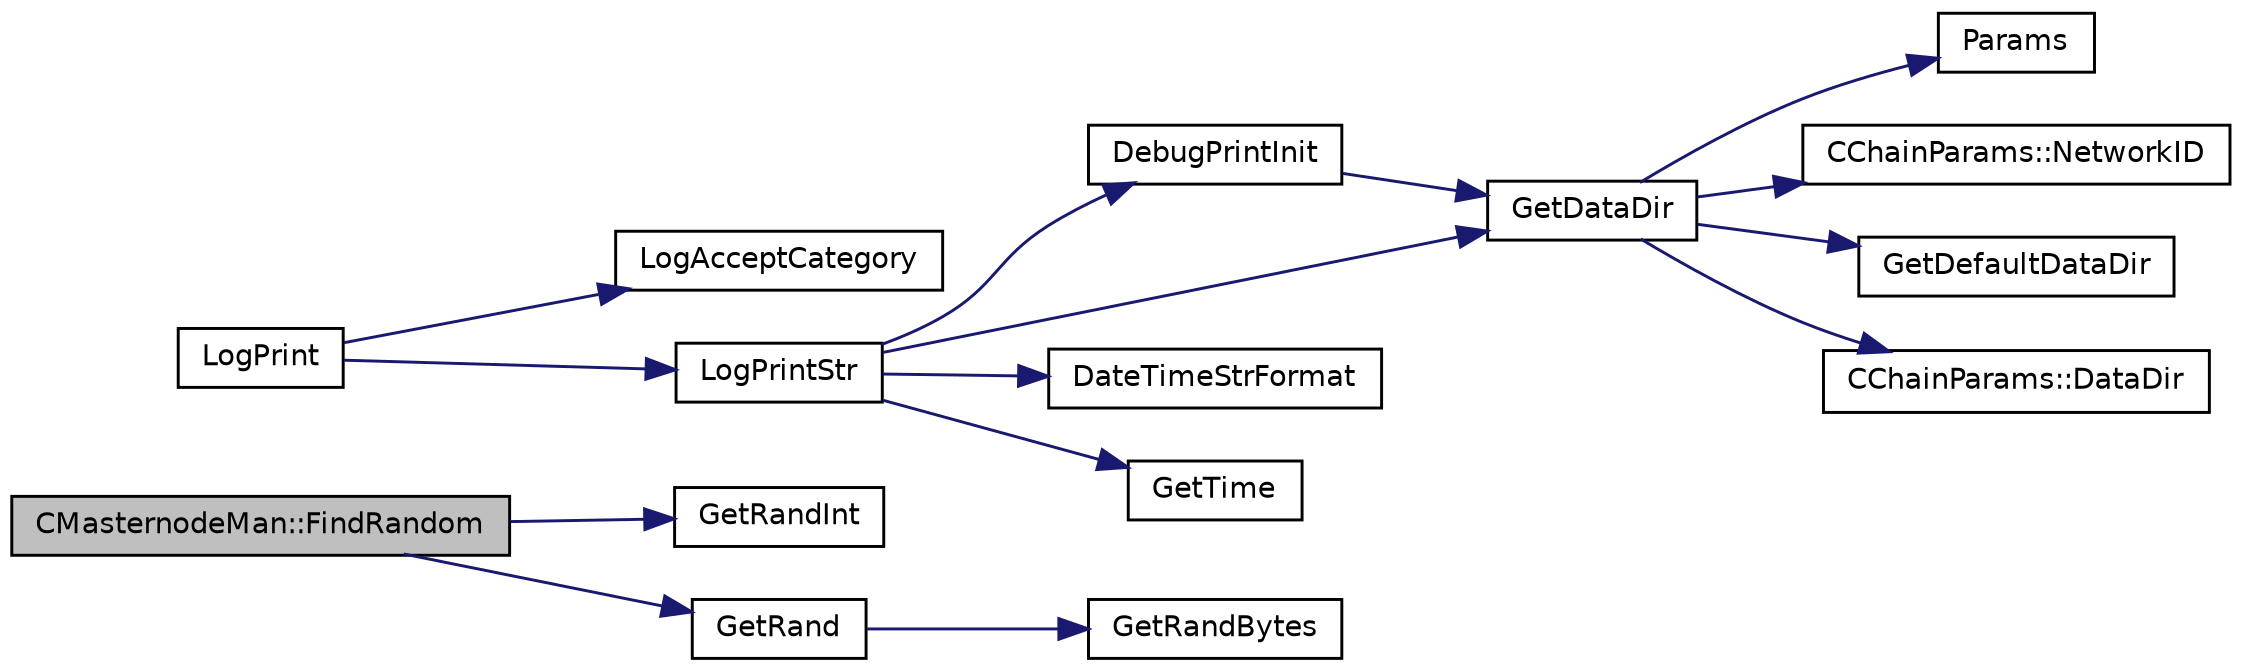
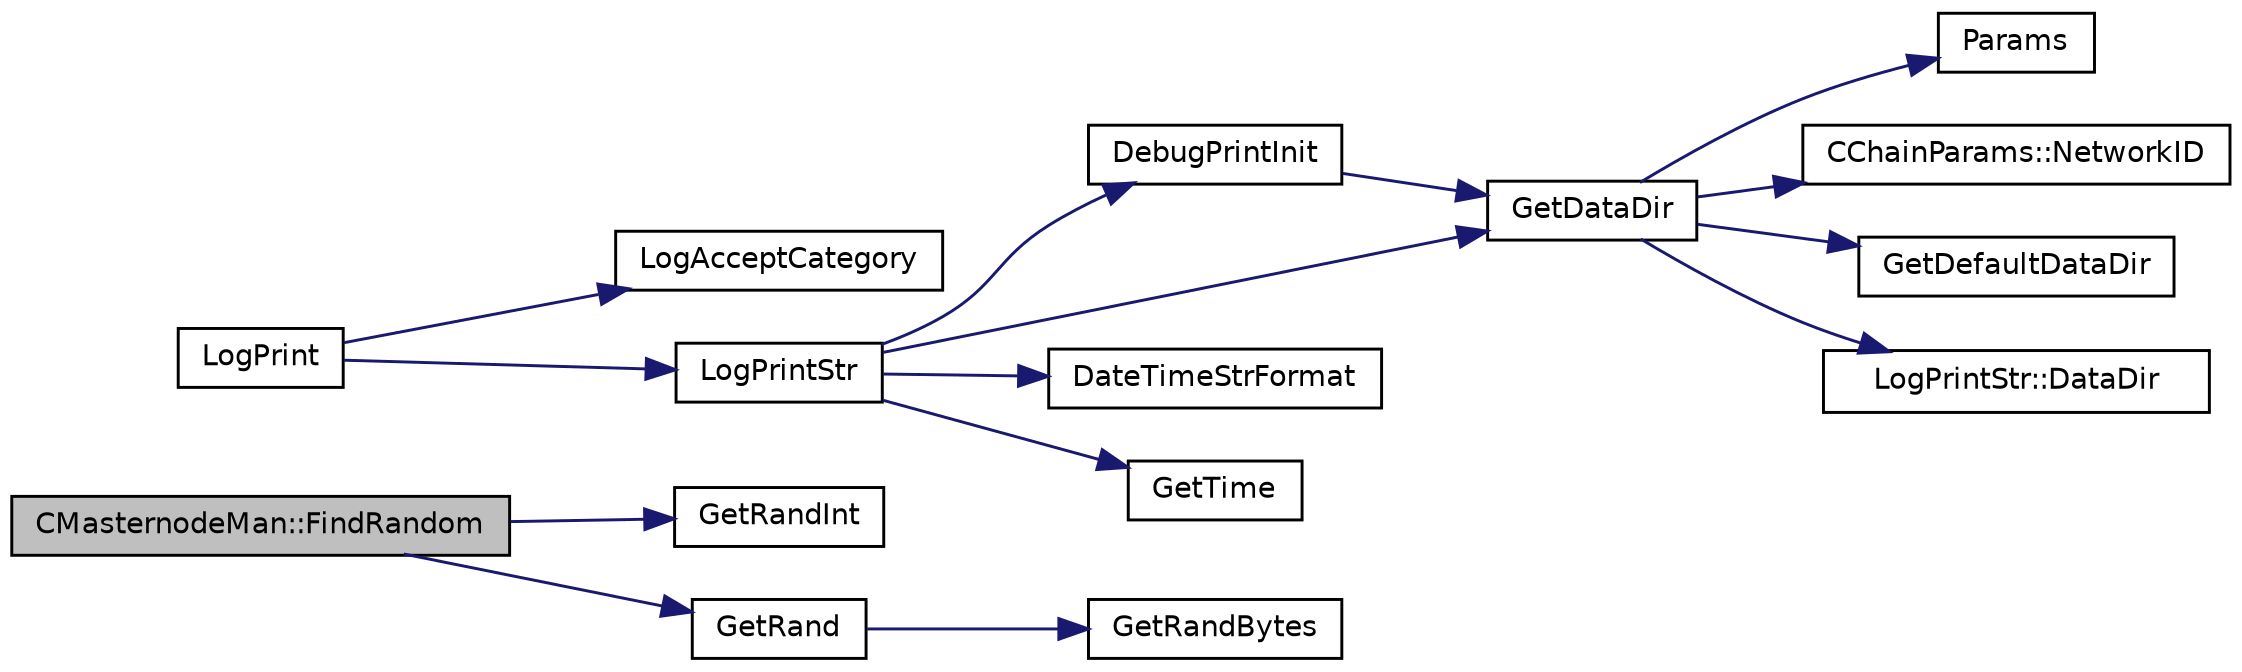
node "CChainParams::DataDir": label "CChainParams::DataDir" -> "LogPrintStr::DataDir"
